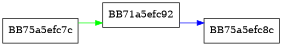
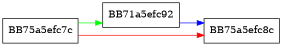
edge "BB75a5efc7c" -> "BB75a5efc8c": added
